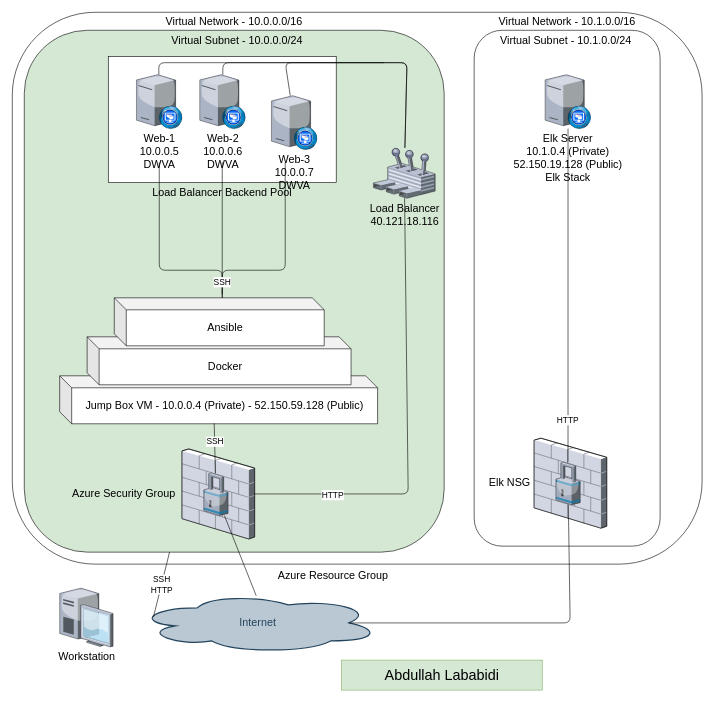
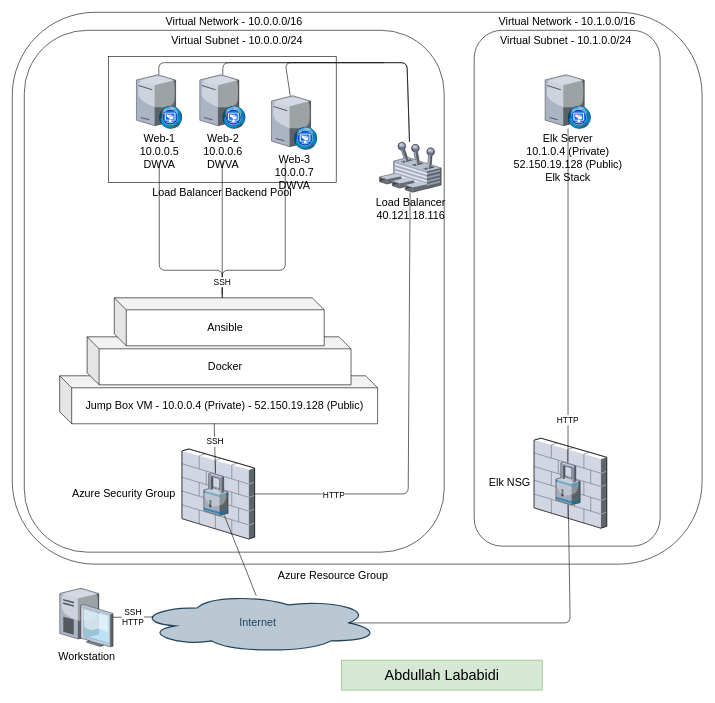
node "Load Balancer 40.121.18.116": moved (404, 173) -> (410, 167)
node "Virtual Network - 10.0.0.0/16": fillcolor #d5e8d4 -> #ffffff
node "Jump Box VM - 10.0.0.4 (Private) - 52.150.59.128 (Public)": label "Jump Box VM - 10.0.0.4 (Private) - 52.150.59.128 (Public)" -> "Jump Box VM - 10.0.0.4 (Private) - 52.150.19.128 (Public)"
edge "Virtual Network - 10.0.0.0/16" -- "Internet": now "Workstation" -- "Internet"
